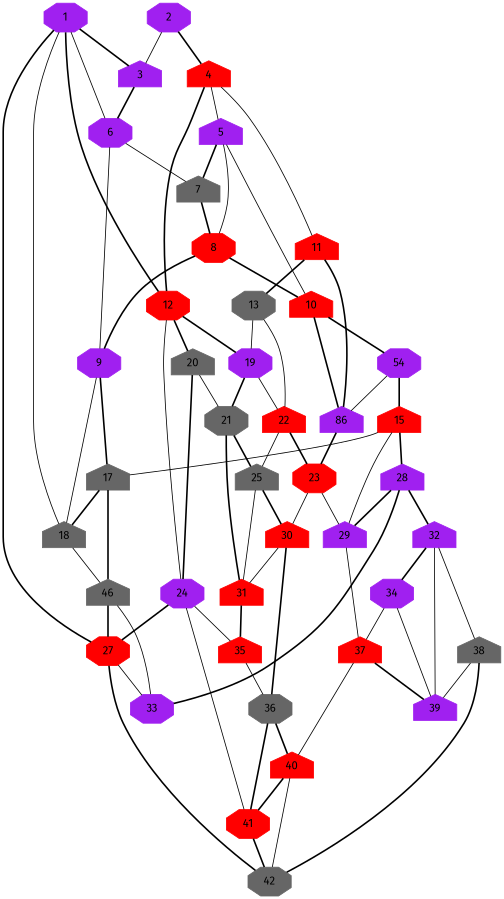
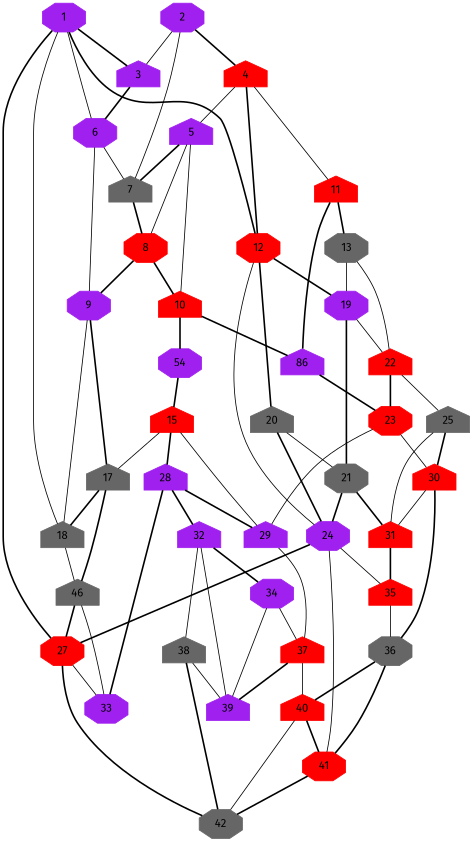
edge "2" -- "7": added
edge "54" -- "86": removed
edge "21" -- "25": now "21" -- "24"
